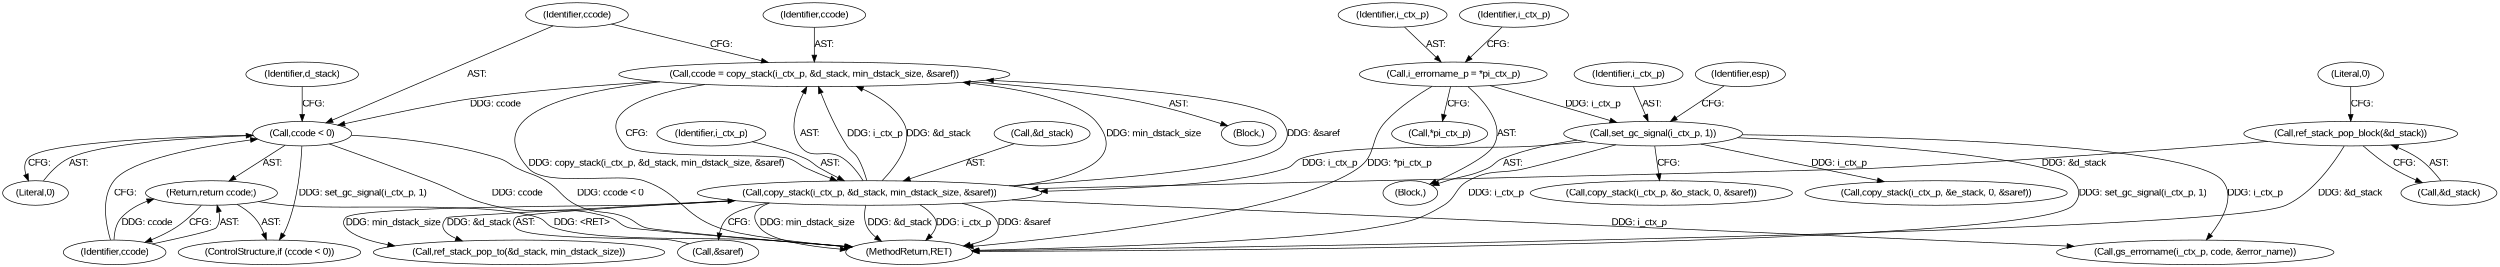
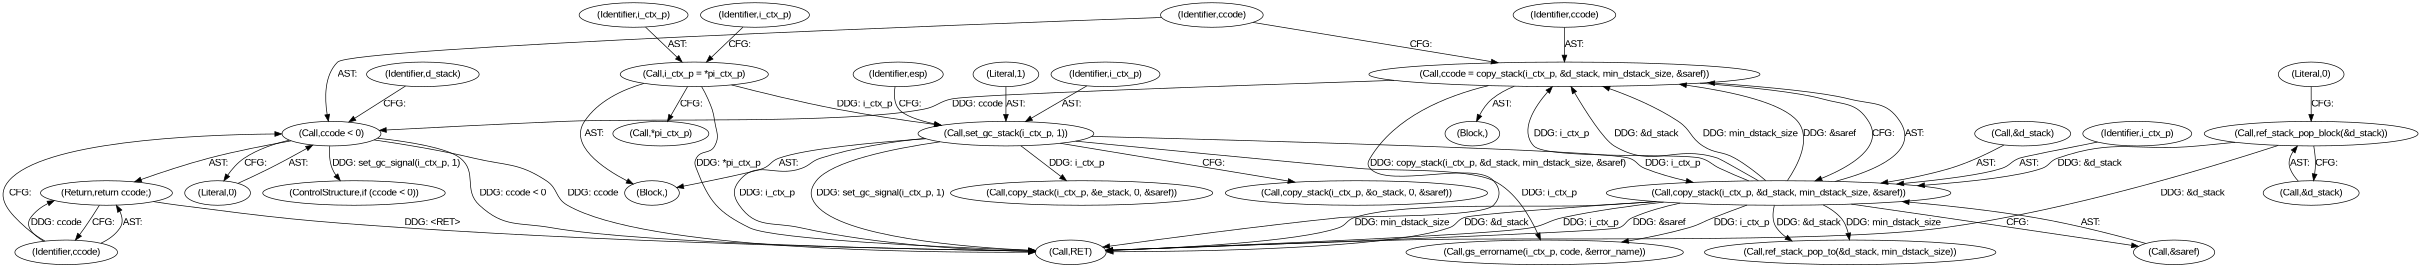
node "(Literal,1)": added
node "(Call,i_errorname_p = *pi_ctx_p)": label "(Call,i_errorname_p = *pi_ctx_p)" -> "(Call,i_ctx_p = *pi_ctx_p)"
node "(Call,set_gc_signal(i_ctx_p, 1))": label "(Call,set_gc_signal(i_ctx_p, 1))" -> "(Call,set_gc_stack(i_ctx_p, 1))"
edge "(Return,return ccode;)" -> "(ControlStructure,if (ccode < 0))": removed, label "AST:"
node "(MethodReturn,RET)": label "(MethodReturn,RET)" -> "(Call,RET)"
